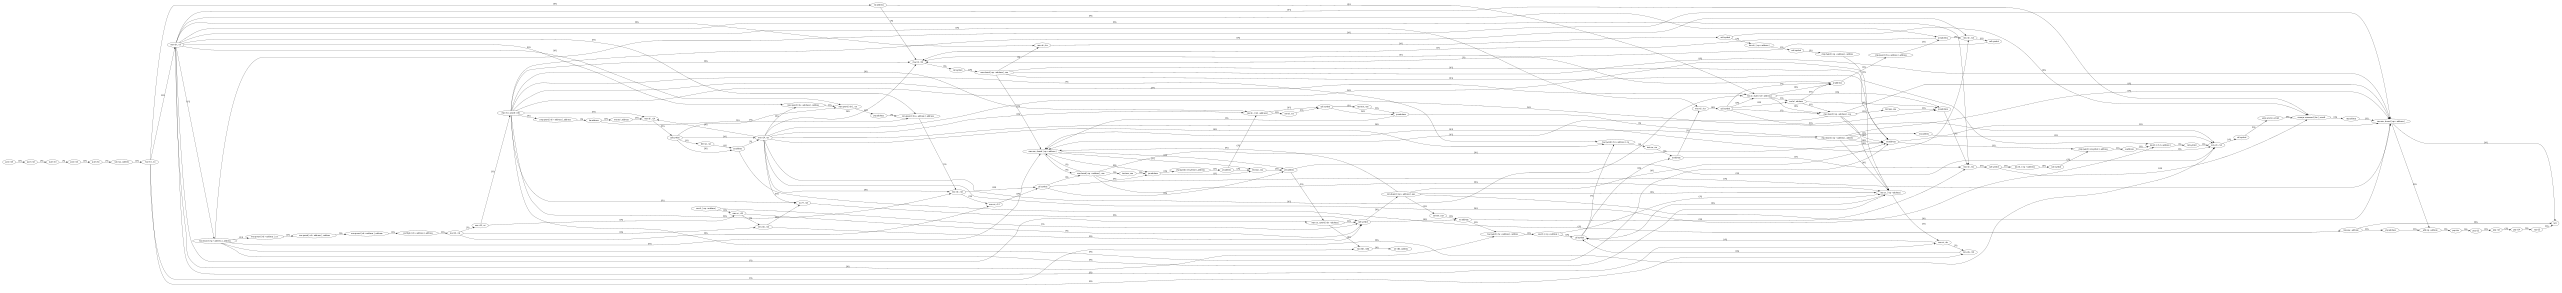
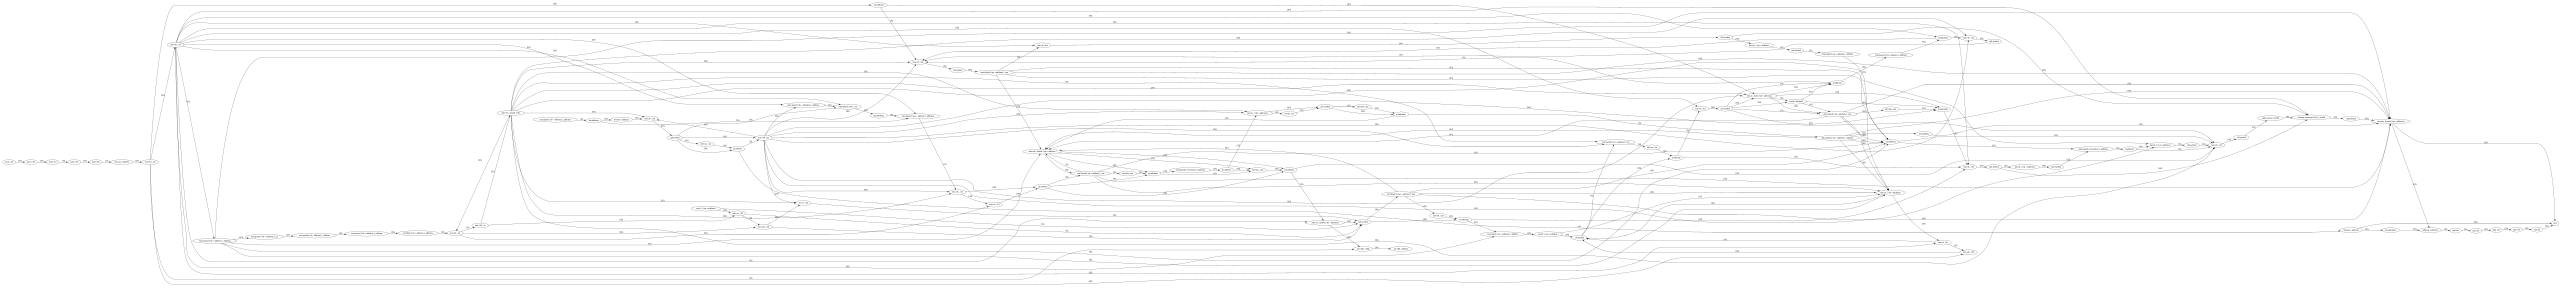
edge "mov r14 , qword [ rdi ]" -> "cmp qword [ rdi + address ] , address": now "mov r14 , qword [ rdi ]" -> "lea r12 , rdx"
